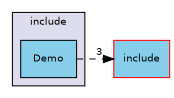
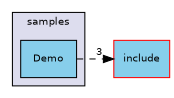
cluster "include": label "include" -> "samples"
